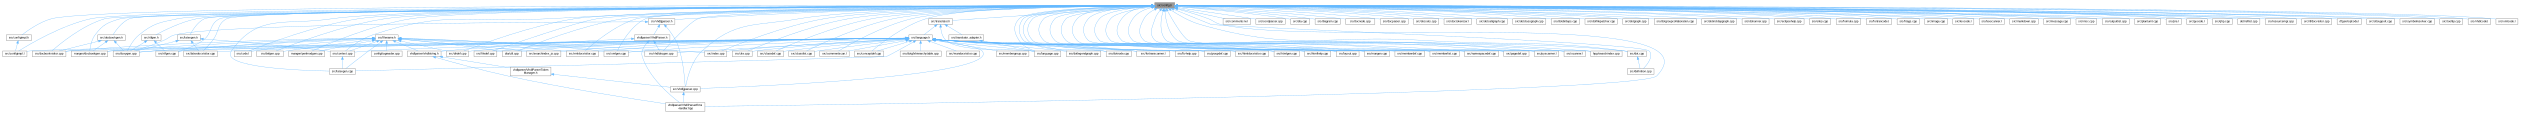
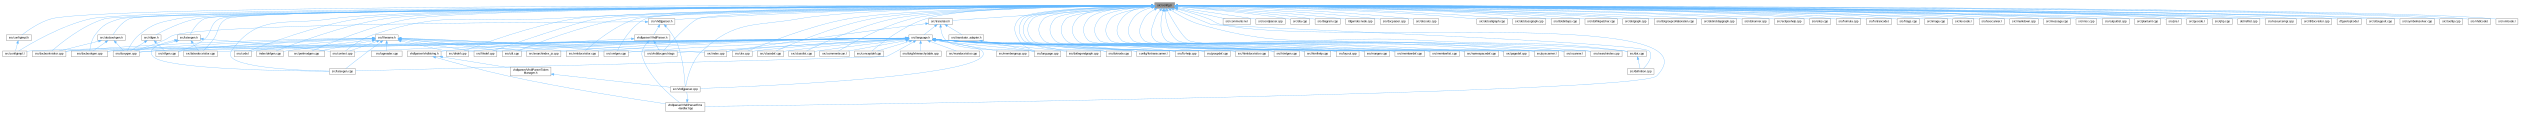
edge "src/index.cpp" -> "src/config.h": now "src/index.cpp" -> "src/translator.h"
node "src/docnode.cpp": label "src/docnode.cpp" -> "rtfgen/docnode.cpp"
node "src/doctokenizer.l": removed
edge "src/ftvhelp.cpp" -> "src/language.h": added
edge "src/memberdef.cpp" -> "src/language.h": added
edge "vhdlparser/vhdlstring.h" -> "src/filename.h": now "src/filedef.cpp" -> "src/filename.h"
node "mangen/docbookgen.cpp": label "mangen/docbookgen.cpp" -> "src/docbookgen.cpp"
node "src/defgen.cpp": label "src/defgen.cpp" -> "index/defgen.cpp"
node "mangen/perlmodgen.cpp": label "mangen/perlmodgen.cpp" -> "src/perlmodgen.cpp"
node "config/tagreader.cpp": label "config/tagreader.cpp" -> "src/tagreader.cpp"
node "dia/util.cpp": label "dia/util.cpp" -> "src/util.cpp"
node "src/vhdldocgen.cpp": label "src/vhdldocgen.cpp" -> "src/vhdldocgen.htags"
node "src/fortranscanner.l": label "src/fortranscanner.l" -> "config/fortranscanner.l"
node "hpp/searchindex.cpp": label "hpp/searchindex.cpp" -> "src/searchindex.cpp"
edge "src/latexgen.cpp" -> "src/context.cpp": now "src/latexgen.cpp" -> "src/latexgen.h"
edge "vhdlparser/VhdlParserError Handler.hpp" -> "src/vhdljjparser.cpp": reversed
